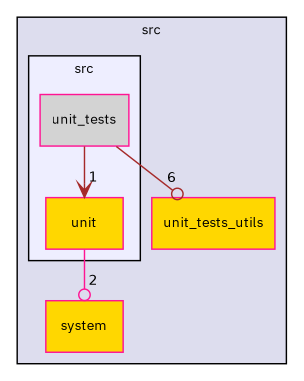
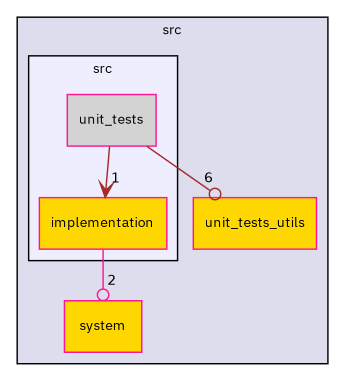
node "unit": label "unit" -> "implementation"
